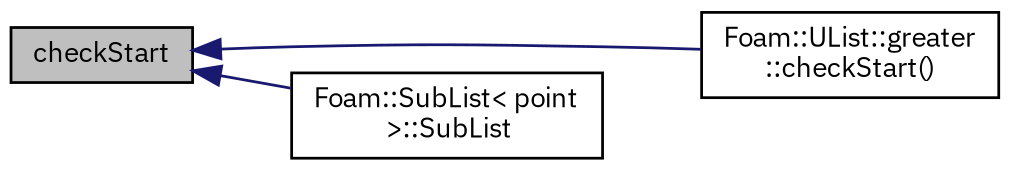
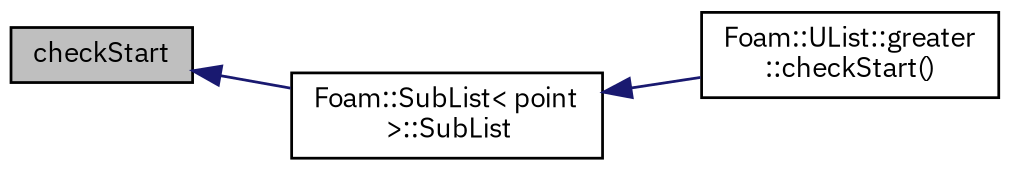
edge "Foam::UList::greater ::checkStart()" -> "checkStart": now "Foam::UList::greater ::checkStart()" -> "Foam::SubList< point >::SubList"
